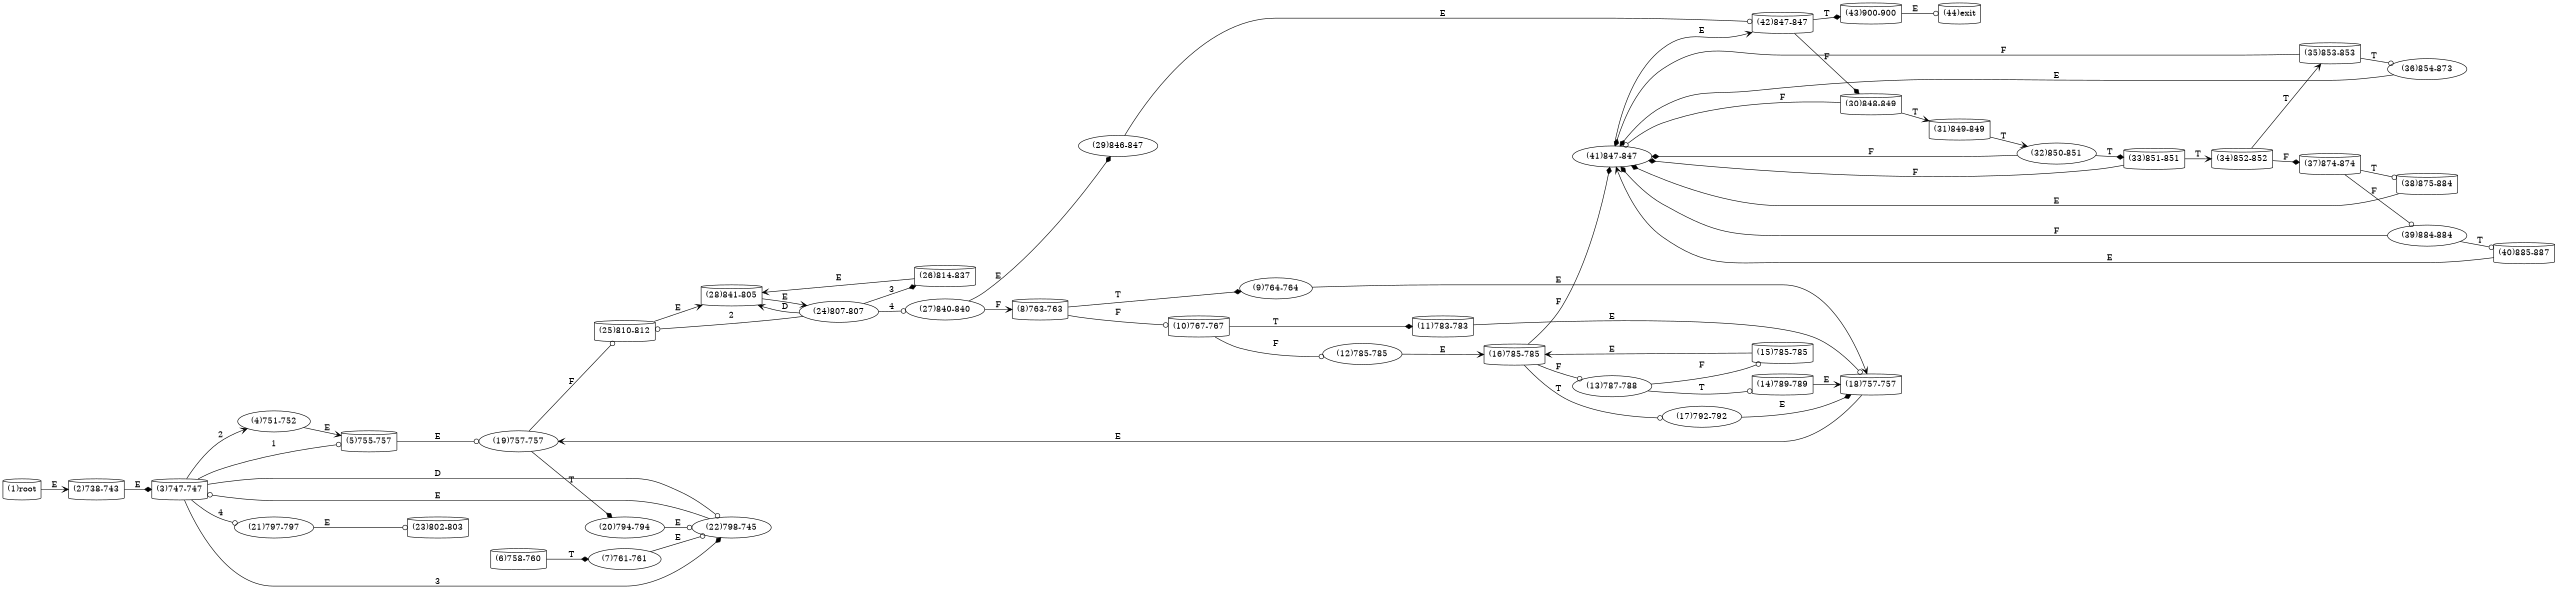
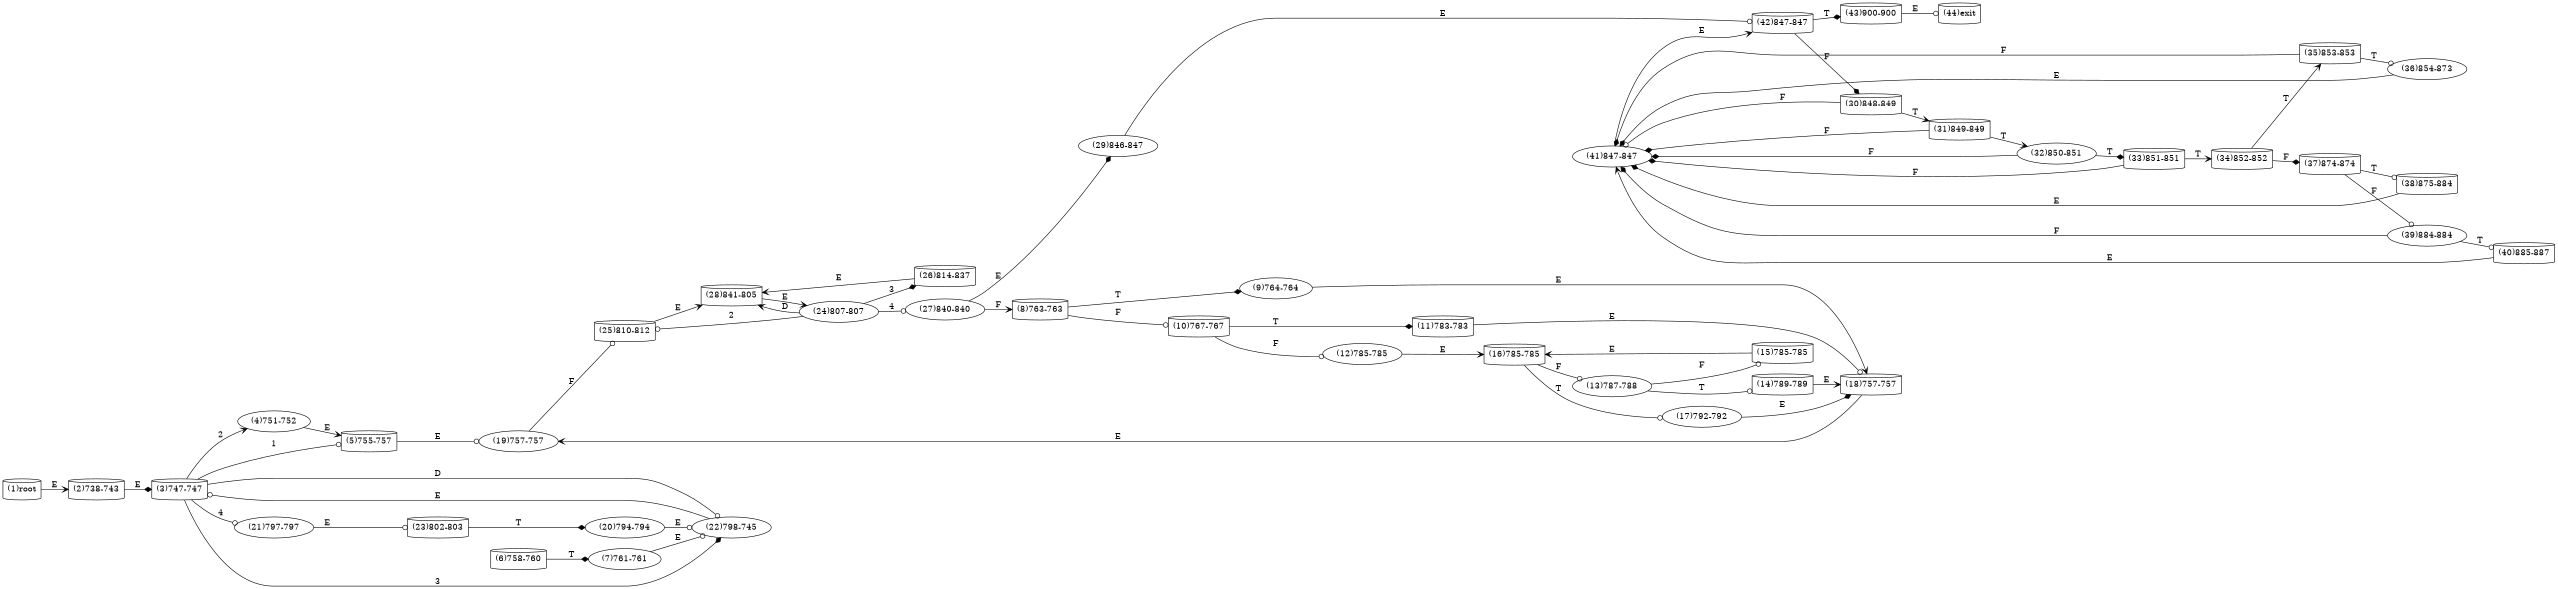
edge "(16)785-785" -> "(41)847-847": now "(31)849-849" -> "(41)847-847"
edge "(19)757-757" -> "(20)794-794": now "(23)802-803" -> "(20)794-794"
